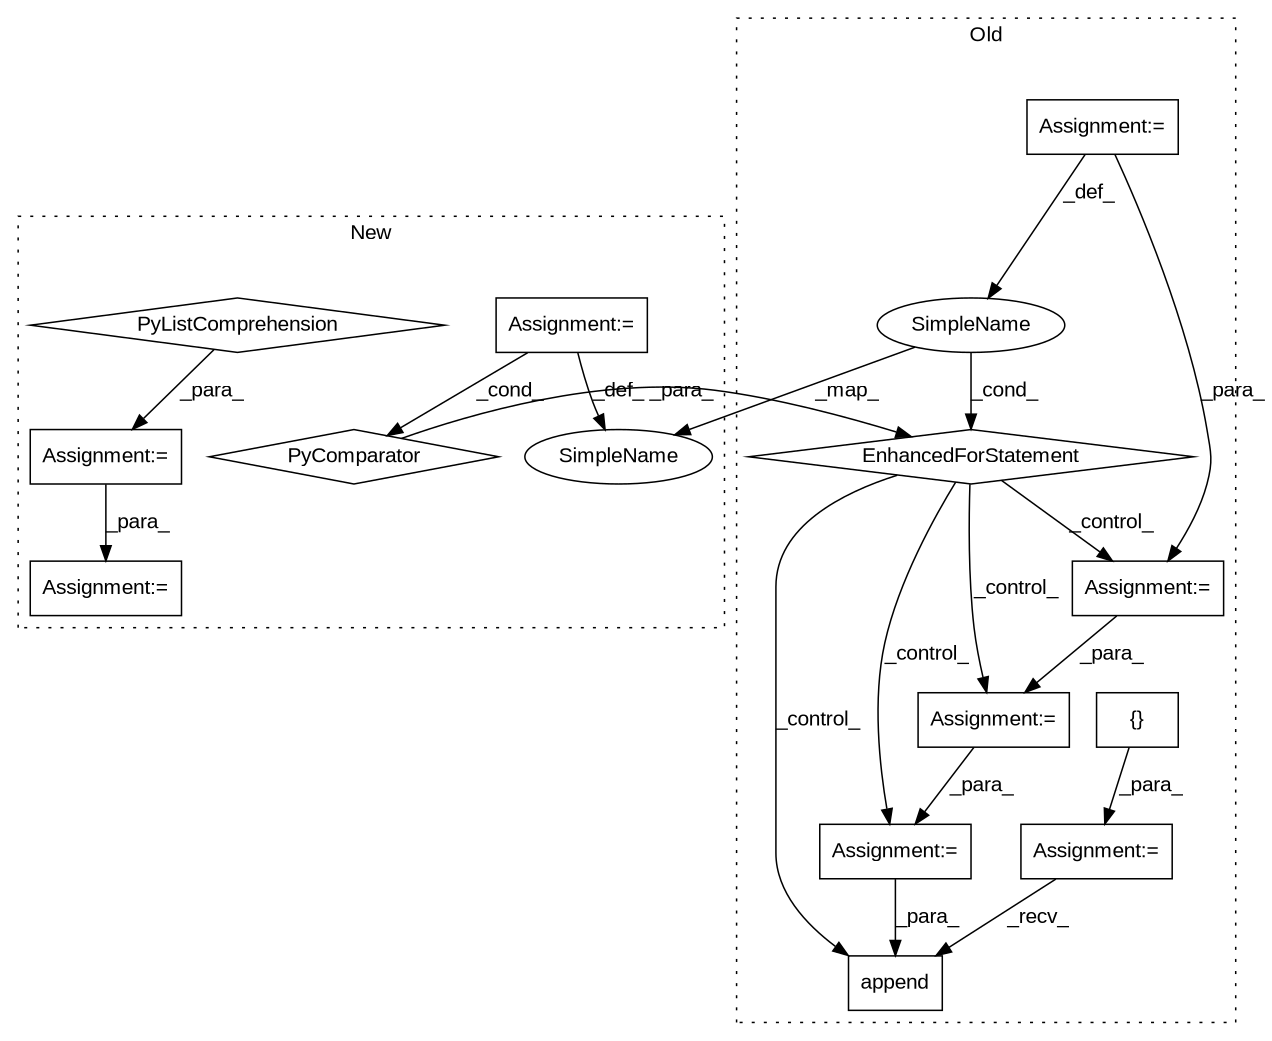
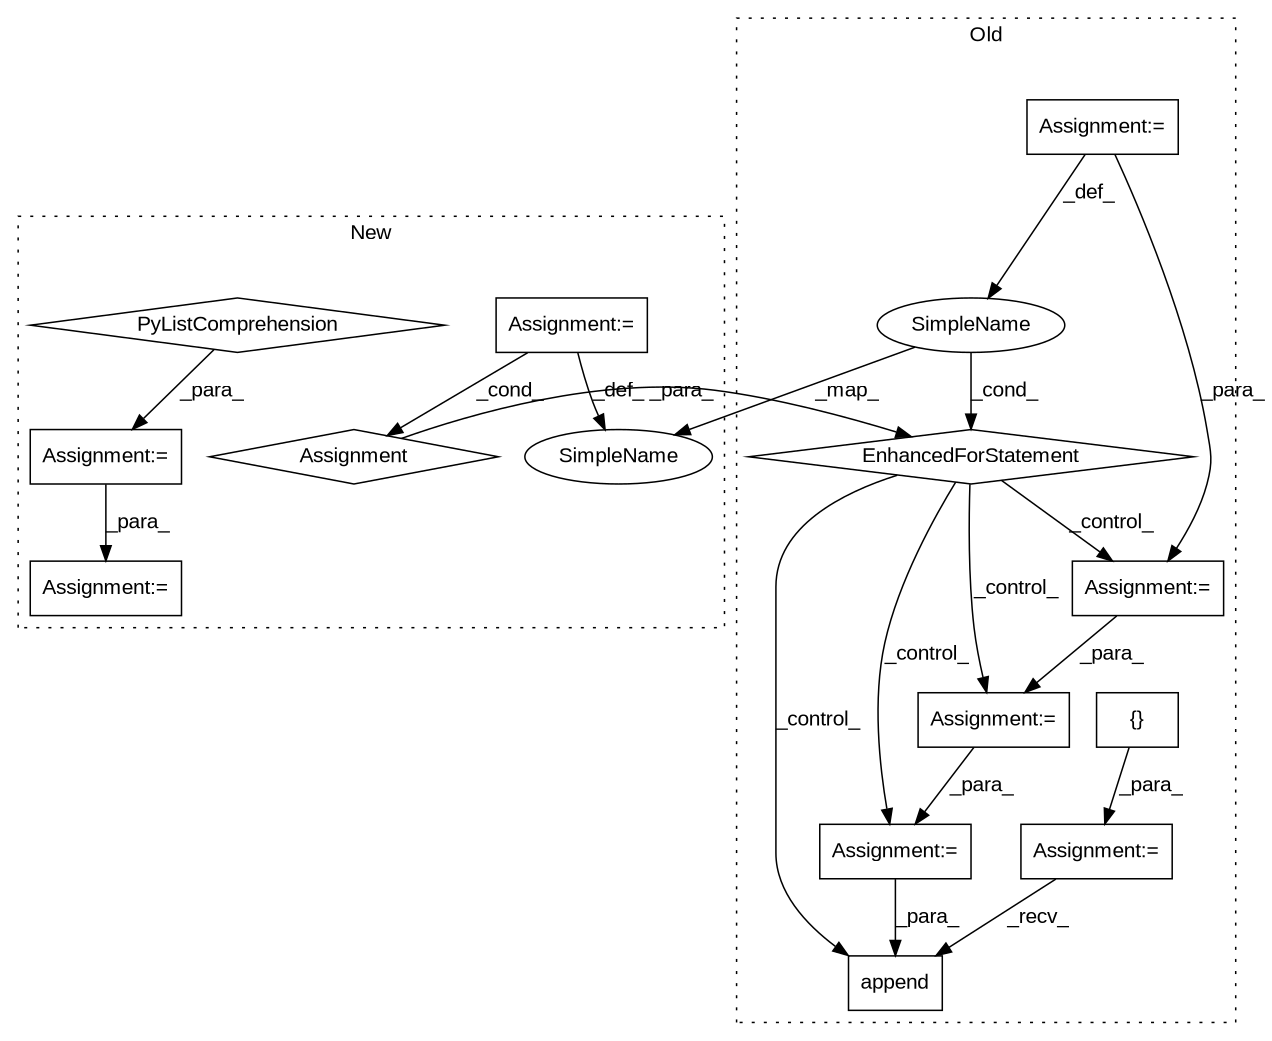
node "PyComparator": label "PyComparator" -> "Assignment"
